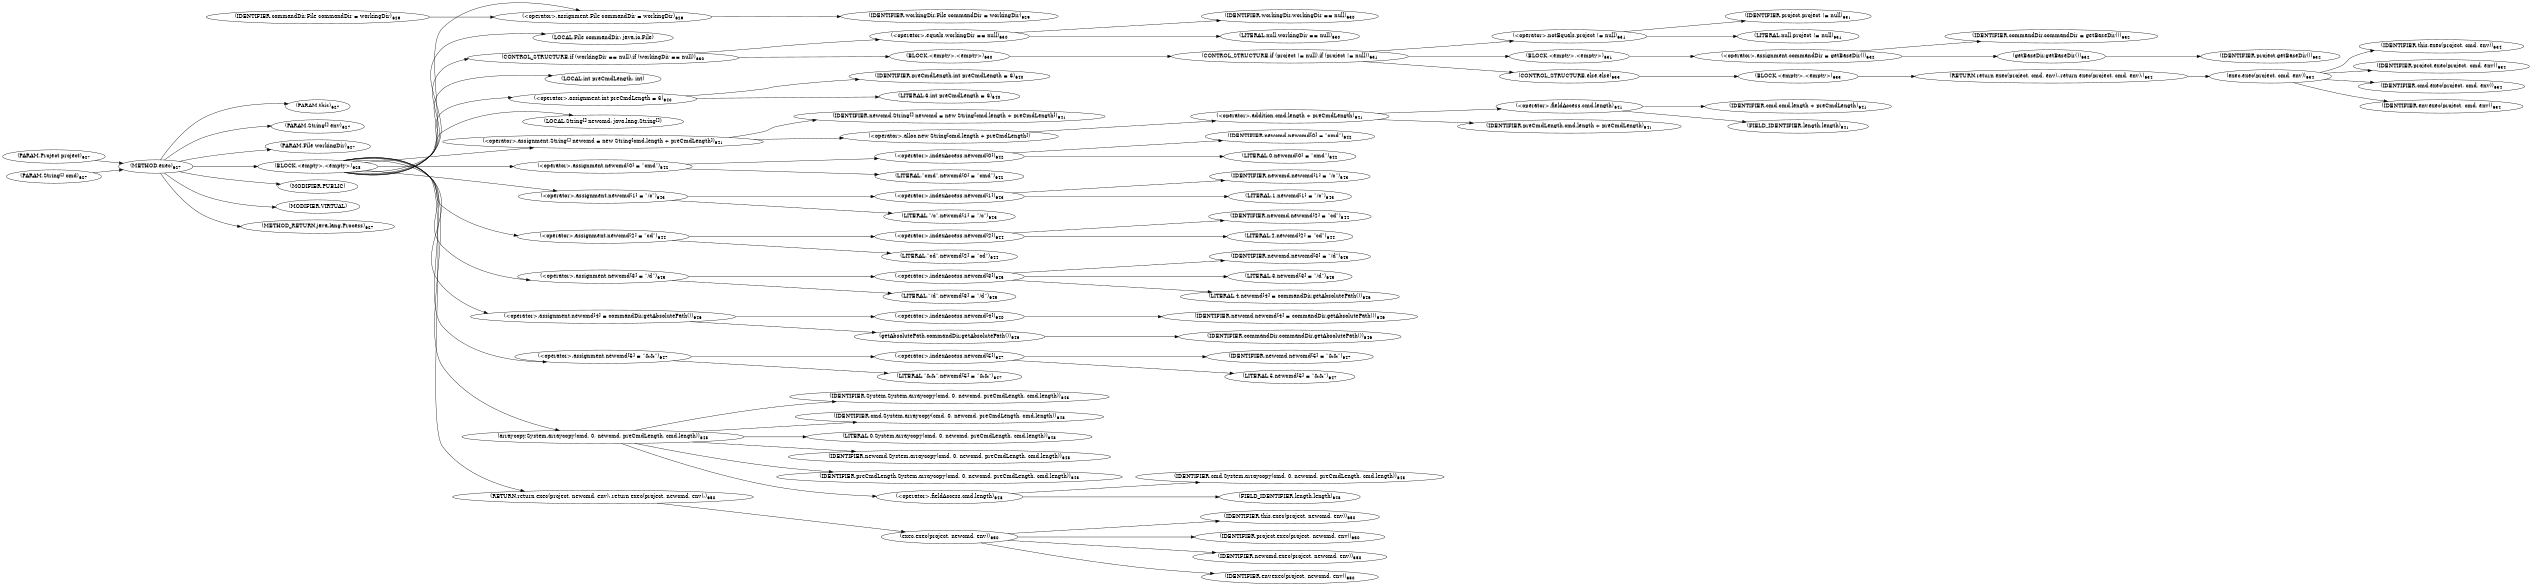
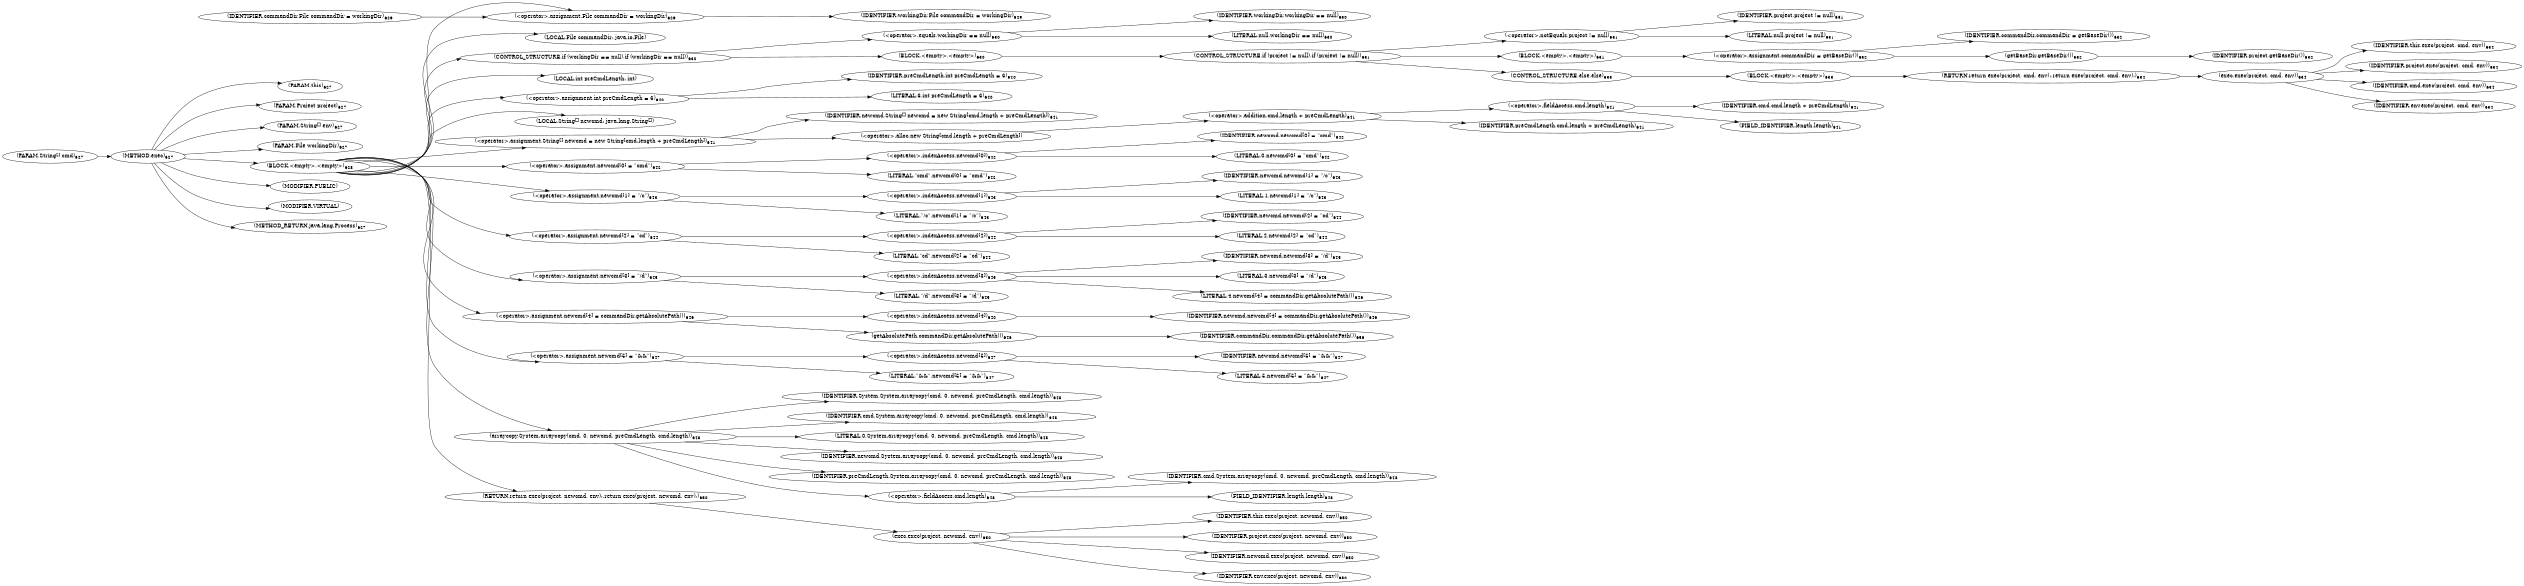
edge "(PARAM,Project project)" -> "(METHOD,exec)": reversed
node "(IDENTIFIER,commandDir,commandDir.getAbsolutePath())": text "646" -> "656"
